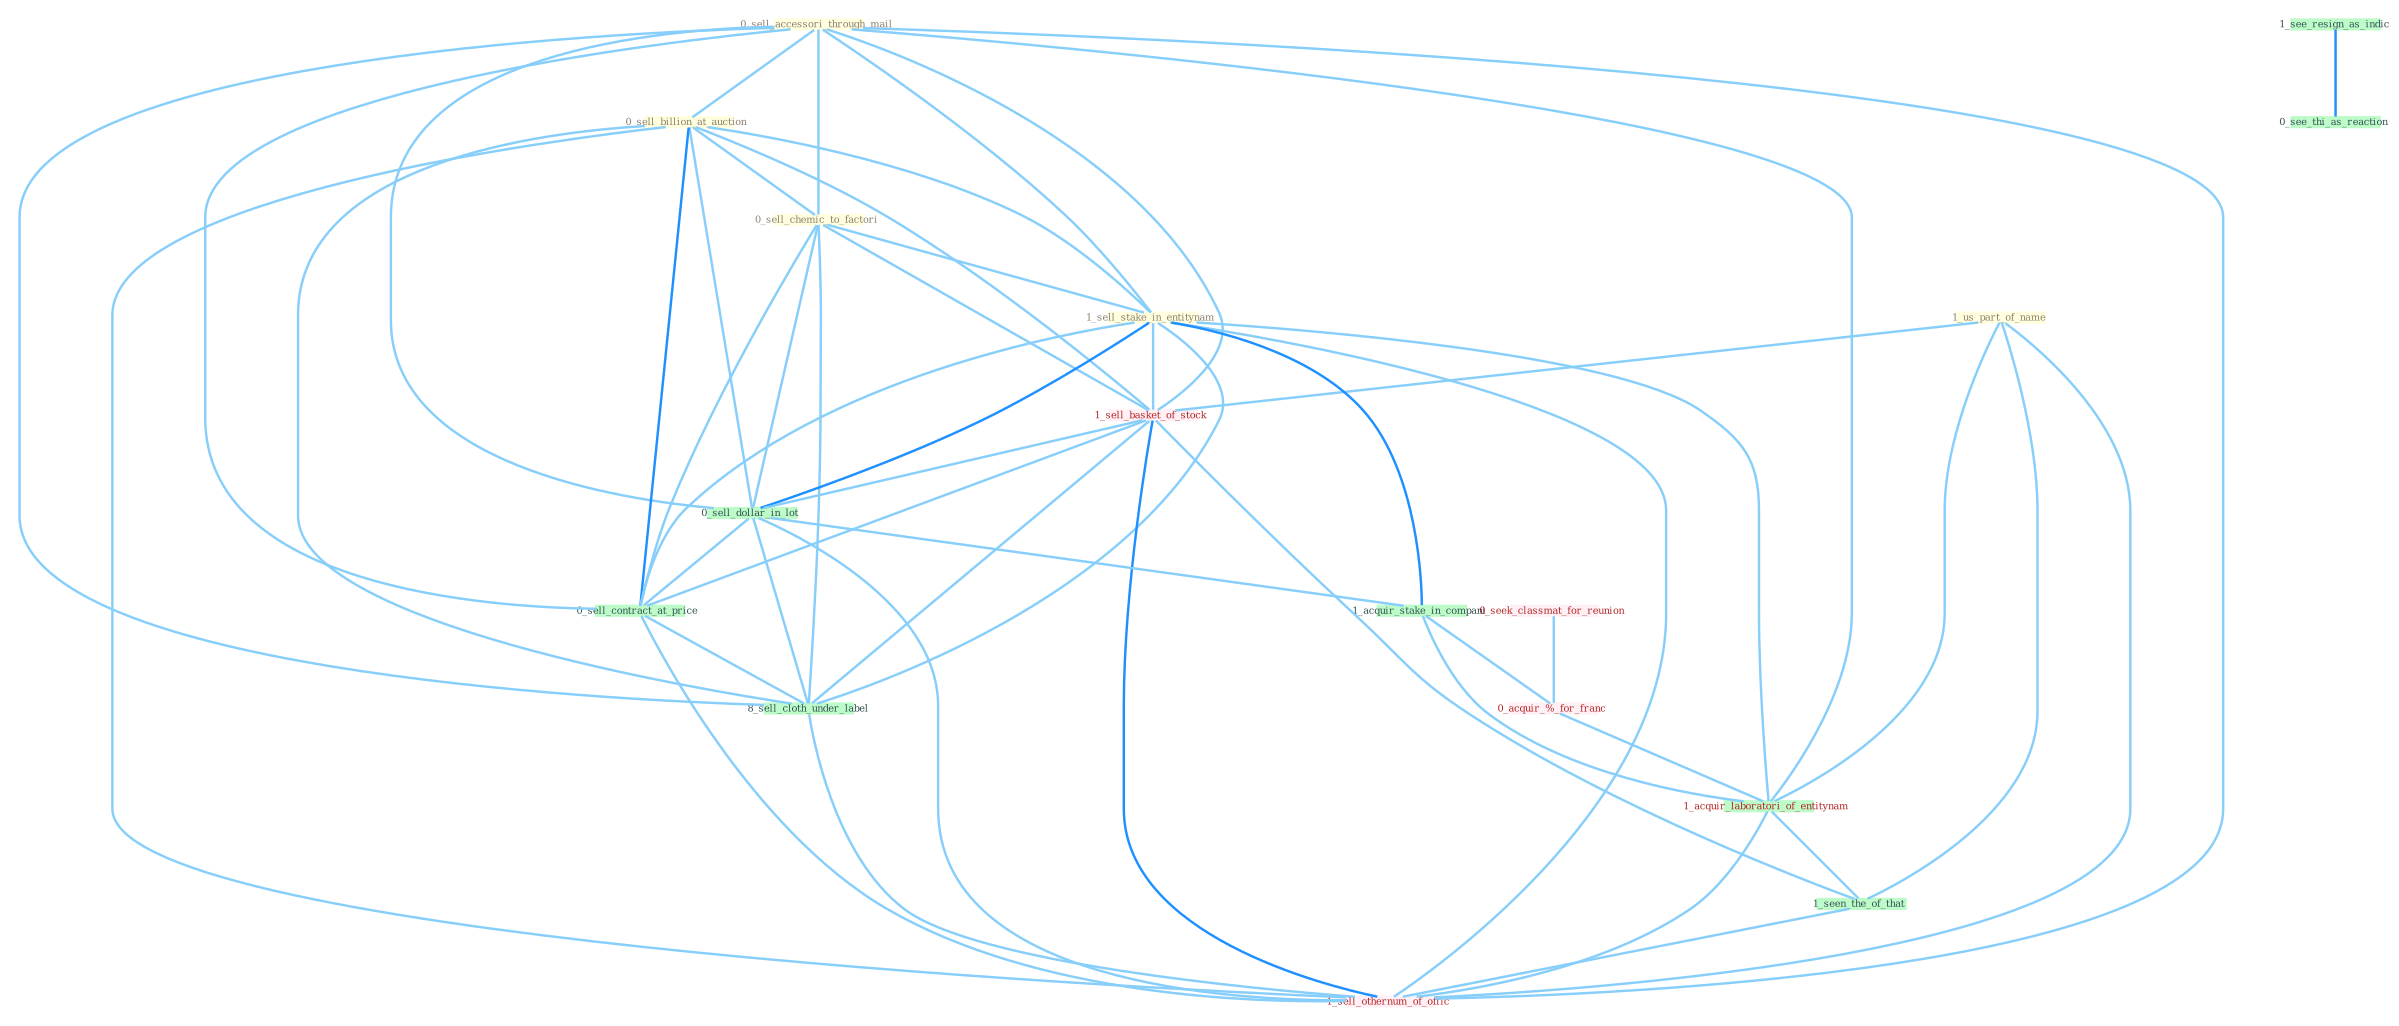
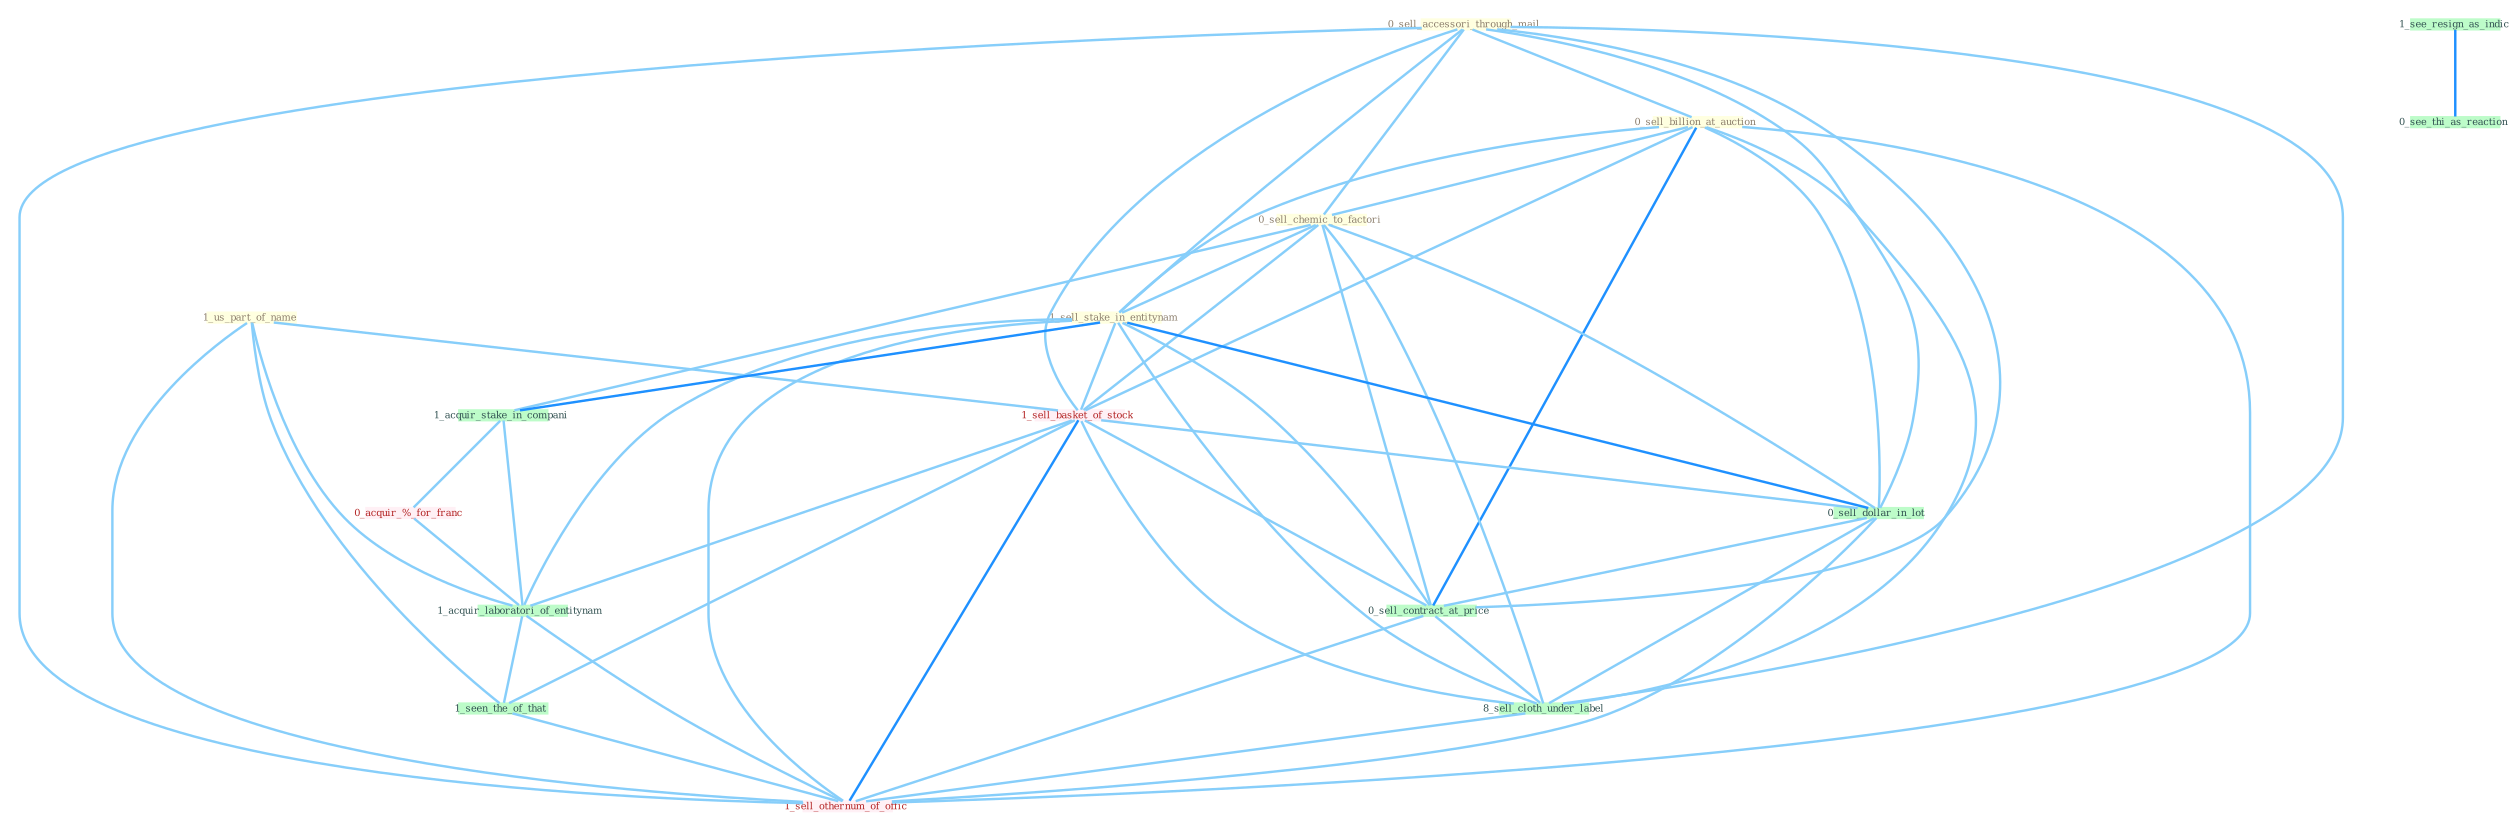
edge "0_sell_accessori_through_mail" -- "1_acquir_laboratori_of_entitynam": now "1_sell_basket_of_stock" -- "1_acquir_laboratori_of_entitynam"
edge "0_sell_dollar_in_lot" -- "1_acquir_stake_in_compani": now "0_sell_chemic_to_factori" -- "1_acquir_stake_in_compani"
node "0_seek_classmat_for_reunion": removed
node "1_acquir_laboratori_of_entitynam": fontcolor #b22222 -> #2f4f4f
